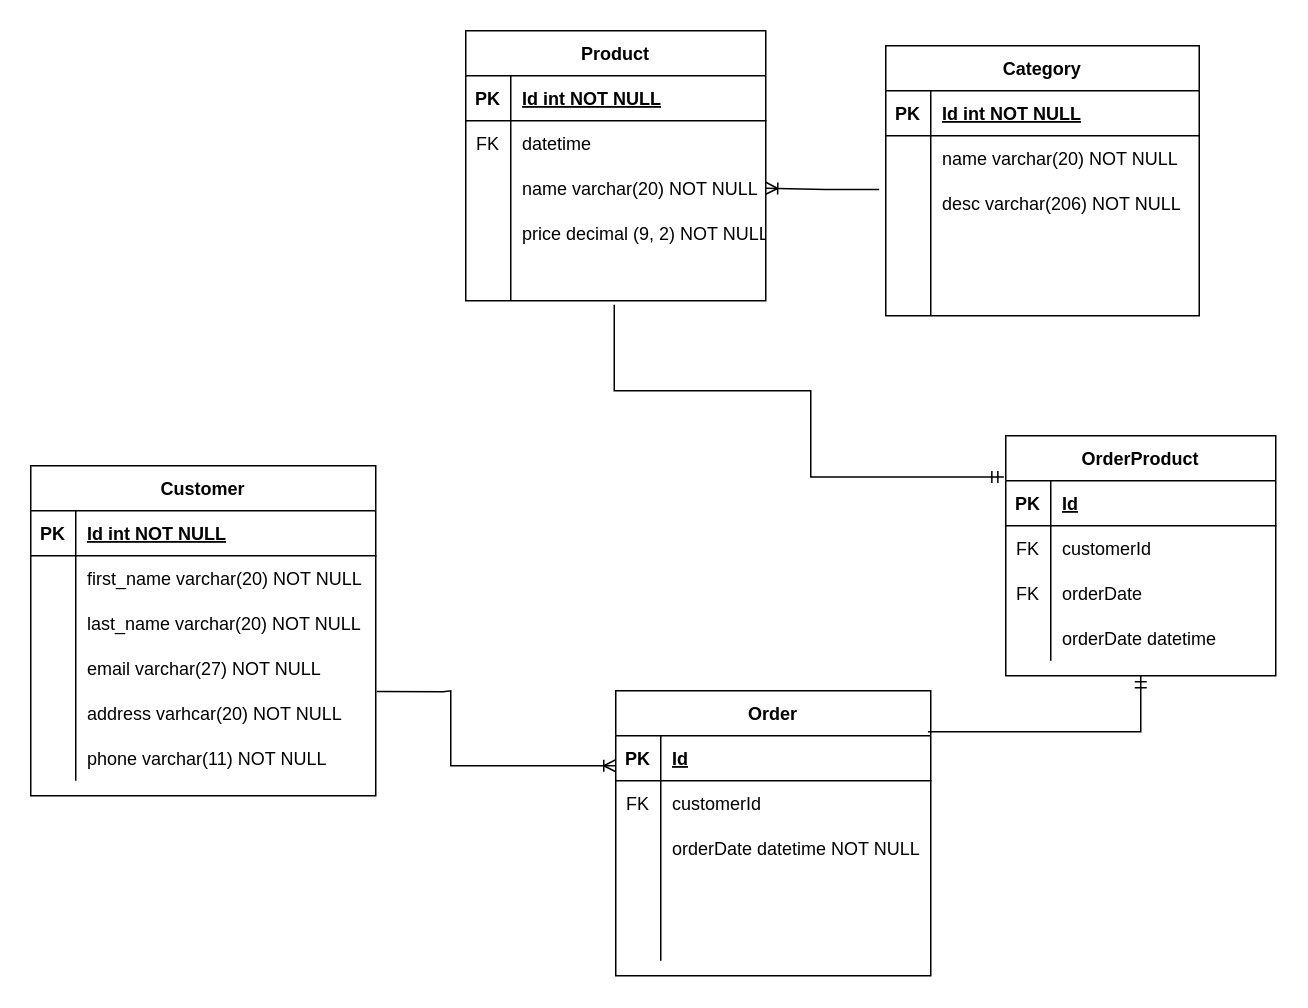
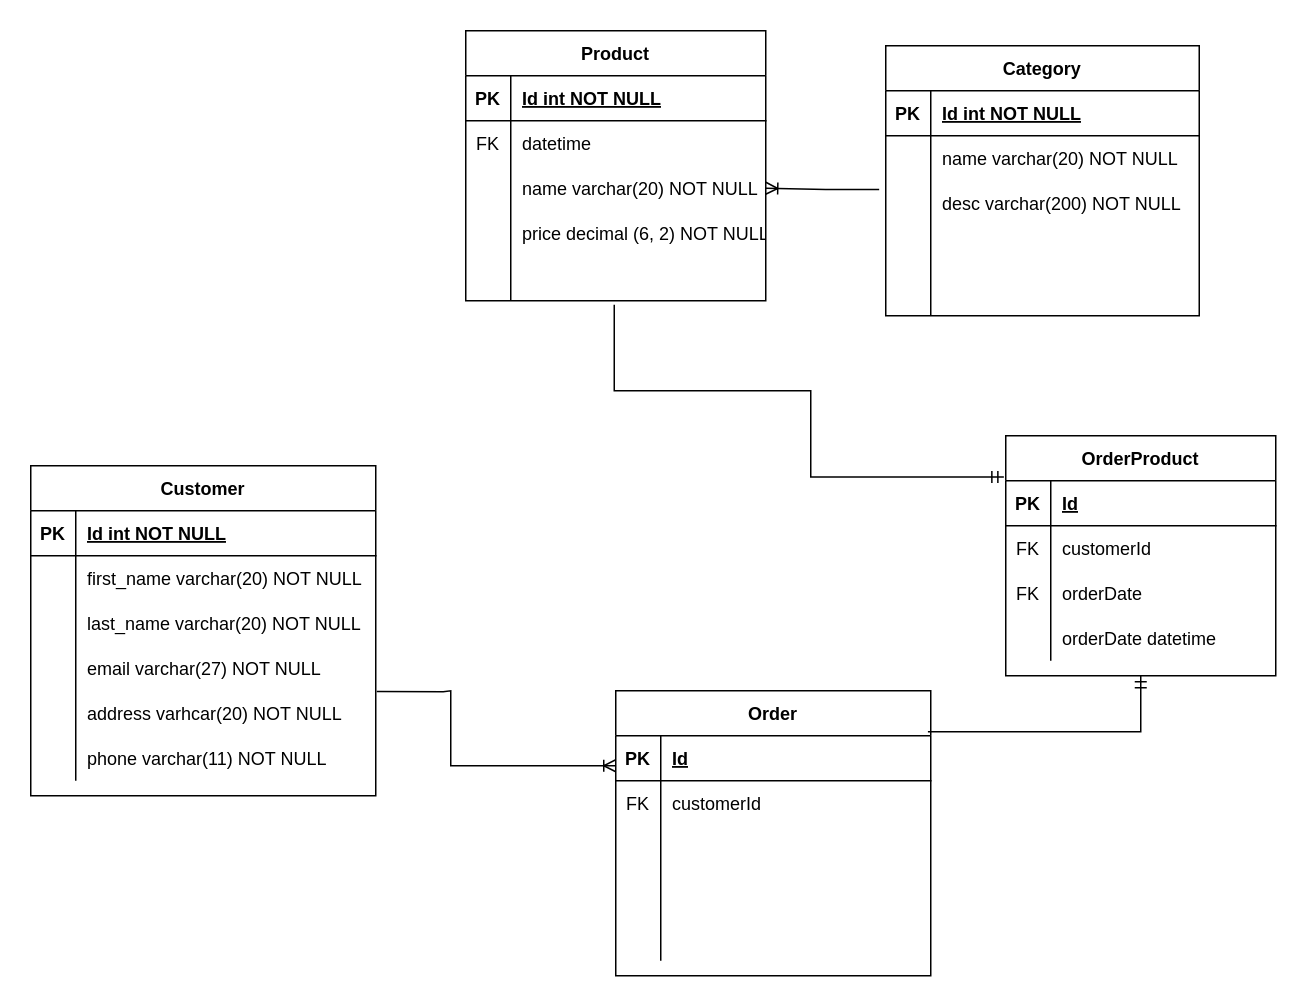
node "desc varchar(206) NOT NULL": label "desc varchar(206) NOT NULL" -> "desc varchar(200) NOT NULL"
node "price decimal (9, 2) NOT NULL": label "price decimal (9, 2) NOT NULL" -> "price decimal (6, 2) NOT NULL"
node "orderDate datetime NOT NULL": removed
